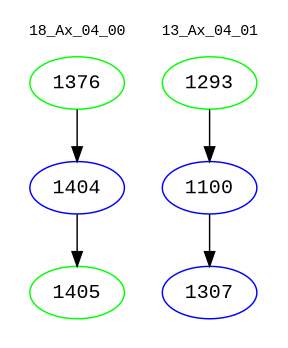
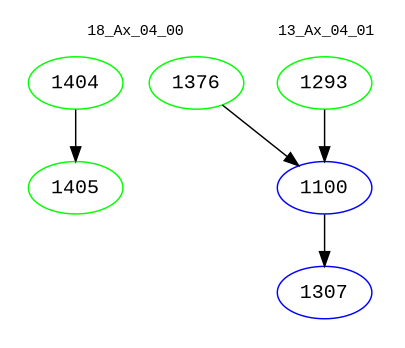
edge "1376" -> "1404": now "1376" -> "1100"
node "1404": color blue -> green
